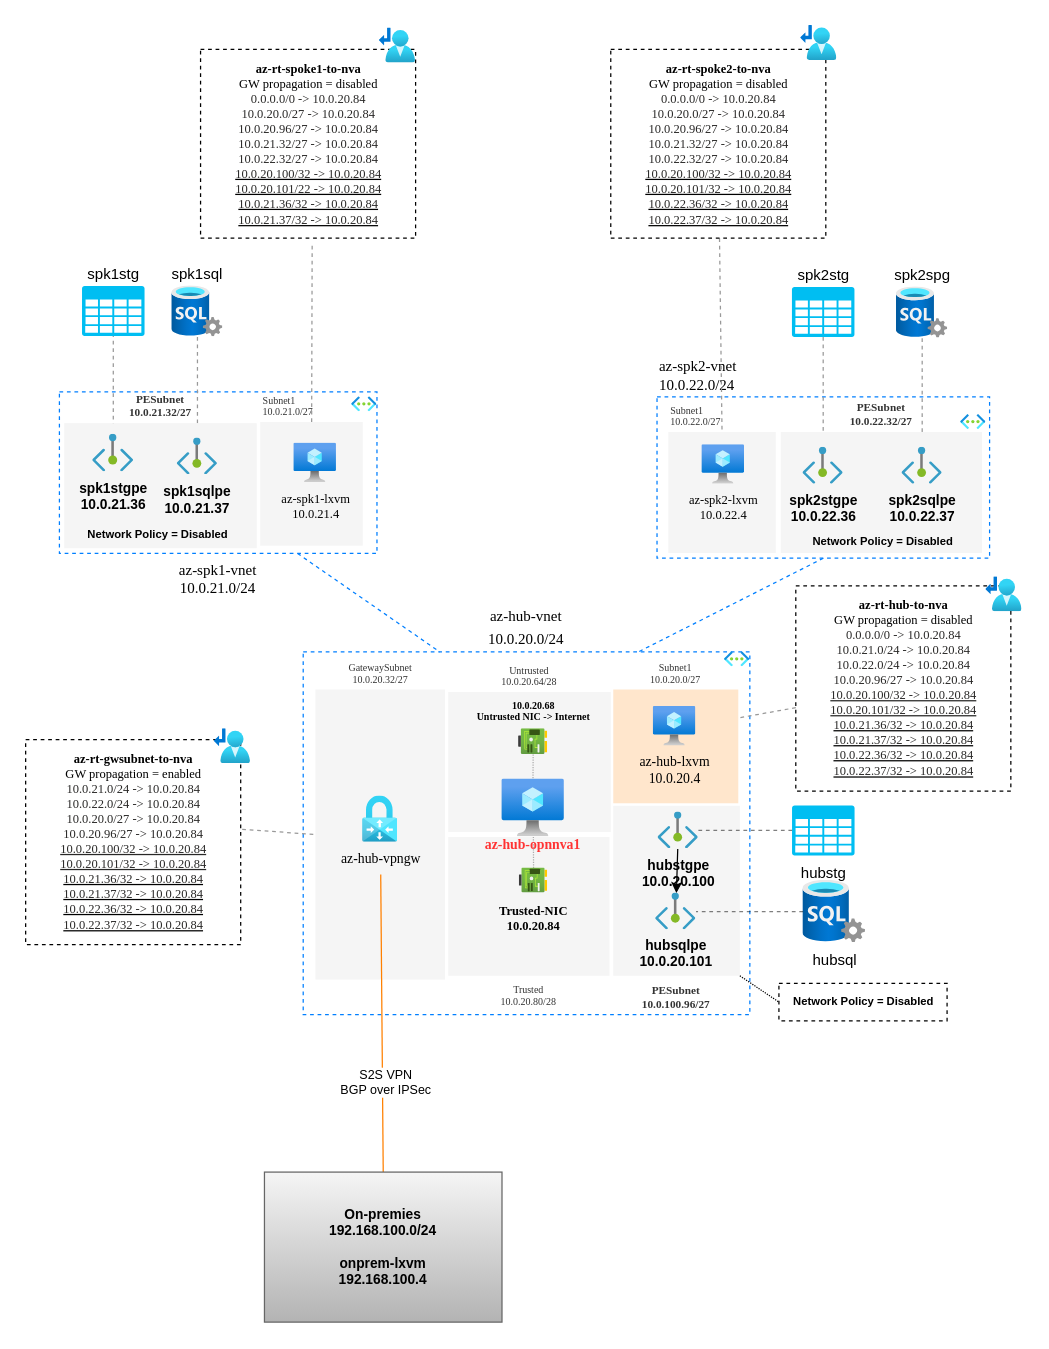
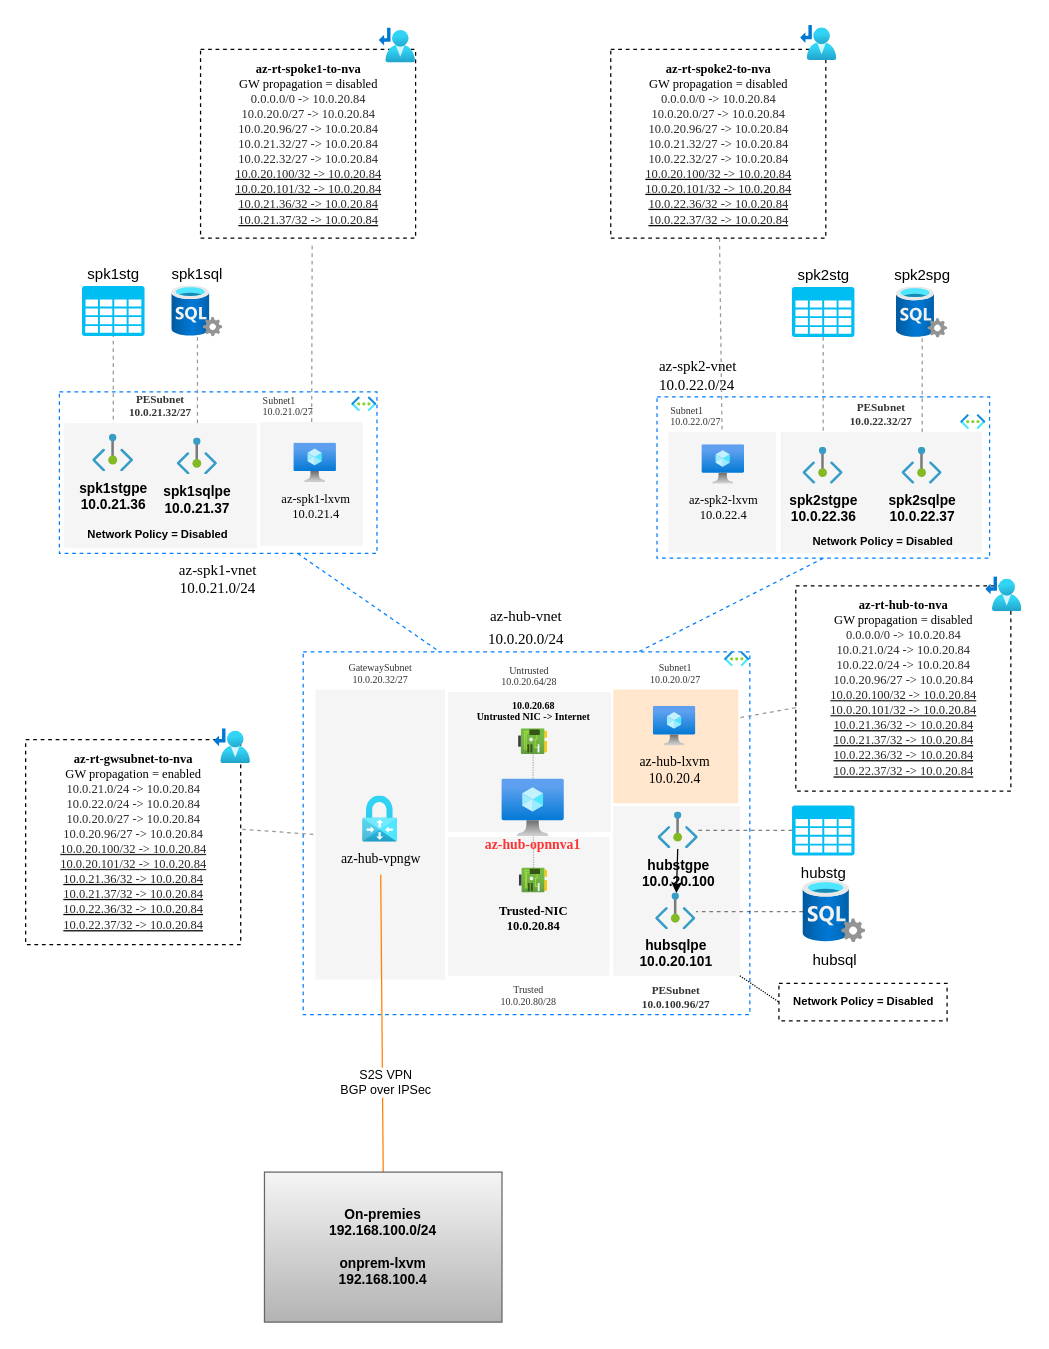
node "az-rt-spoke1-to-nva GW propagation = disabled0.0.0.0/0 -> 10.0.20.84 10.0.20.0/27 -> 10.0.20.84 10.0.20.96/27 -> 10.0.20.84 10.0.21.32/27 -> 10.0.20.84 10.0.22.32/27 -> 10.0.20.84 10.0.20.100/32 -> 10.0.20.8410.0.20.101/22 -> 10.0.20.8410.0.21.36/32 -> 10.0.20.8410.0.21.37/32 -> 10.0.20.84": label "az-rt-spoke1-to-nva GW propagation = disabled0.0.0.0/0 -> 10.0.20.84 10.0.20.0/27 -> 10.0.20.84 10.0.20.96/27 -> 10.0.20.84 10.0.21.32/27 -> 10.0.20.84 10.0.22.32/27 -> 10.0.20.84 10.0.20.100/32 -> 10.0.20.8410.0.20.101/22 -> 10.0.20.8410.0.21.36/32 -> 10.0.20.8410.0.21.37/32 -> 10.0.20.84" -> "az-rt-spoke1-to-nva GW propagation = disabled0.0.0.0/0 -> 10.0.20.84 10.0.20.0/27 -> 10.0.20.84 10.0.20.96/27 -> 10.0.20.84 10.0.21.32/27 -> 10.0.20.84 10.0.22.32/27 -> 10.0.20.84 10.0.20.100/32 -> 10.0.20.8410.0.20.101/32 -> 10.0.20.8410.0.21.36/32 -> 10.0.20.8410.0.21.37/32 -> 10.0.20.84"
